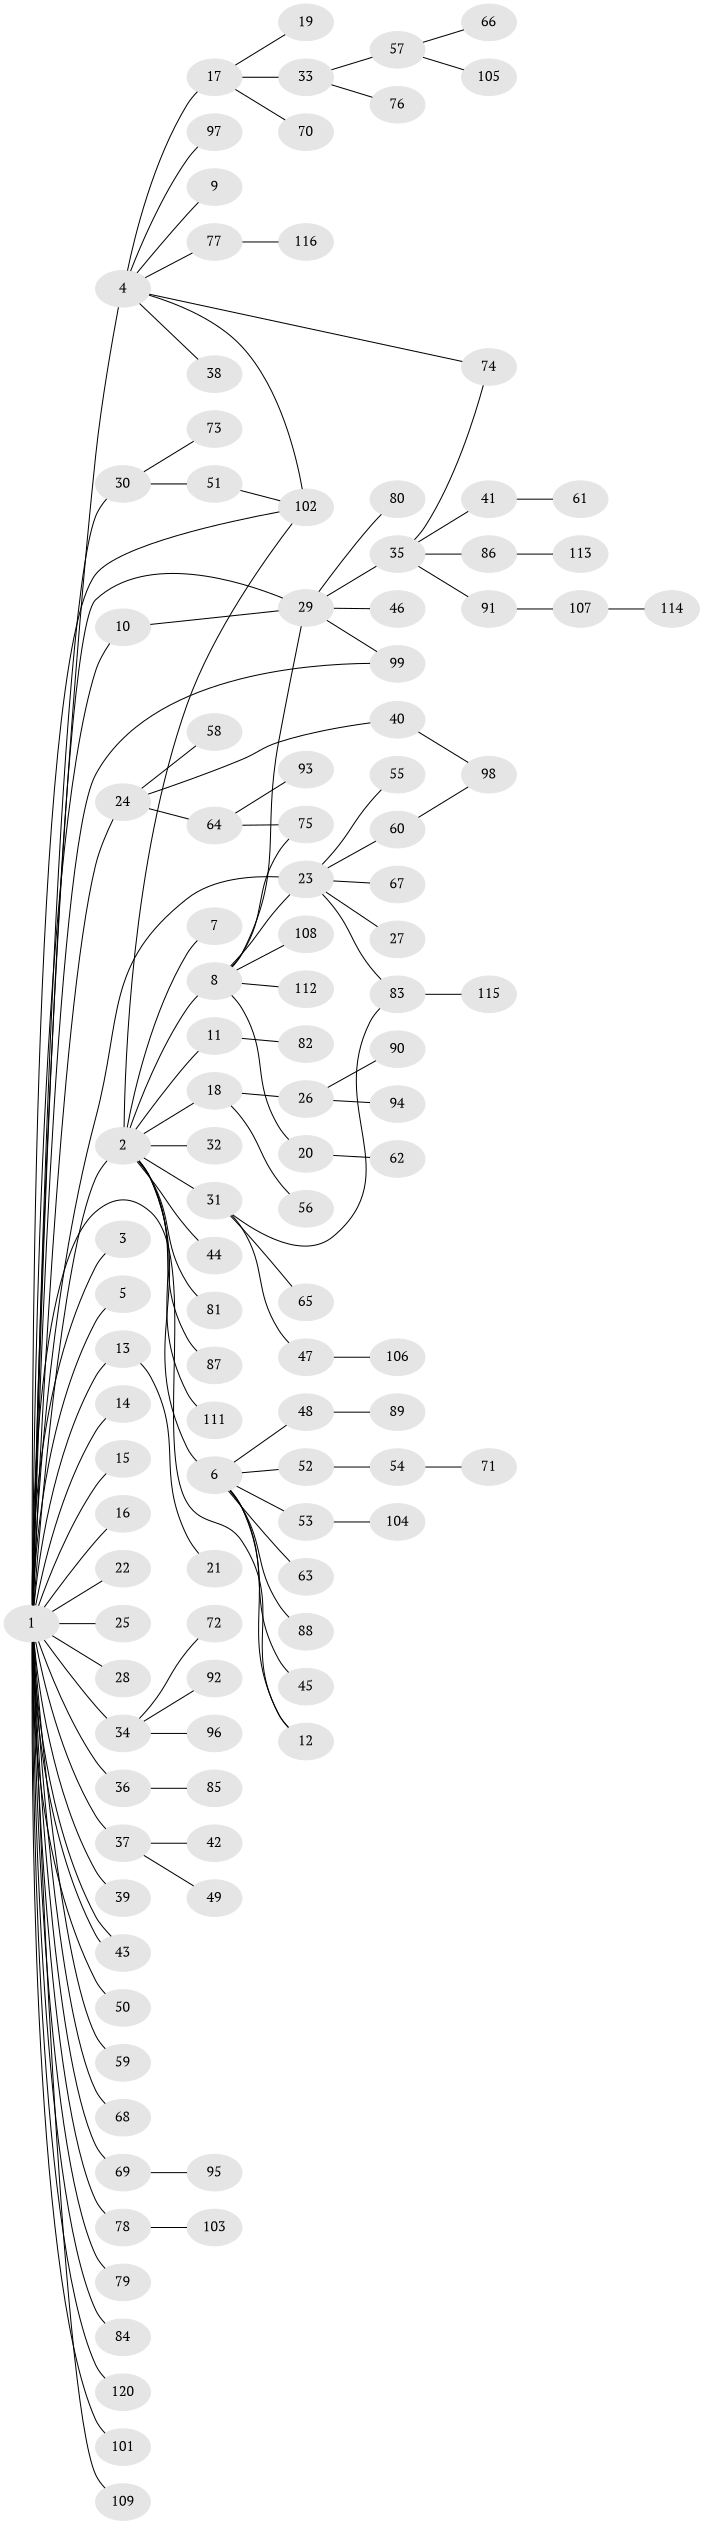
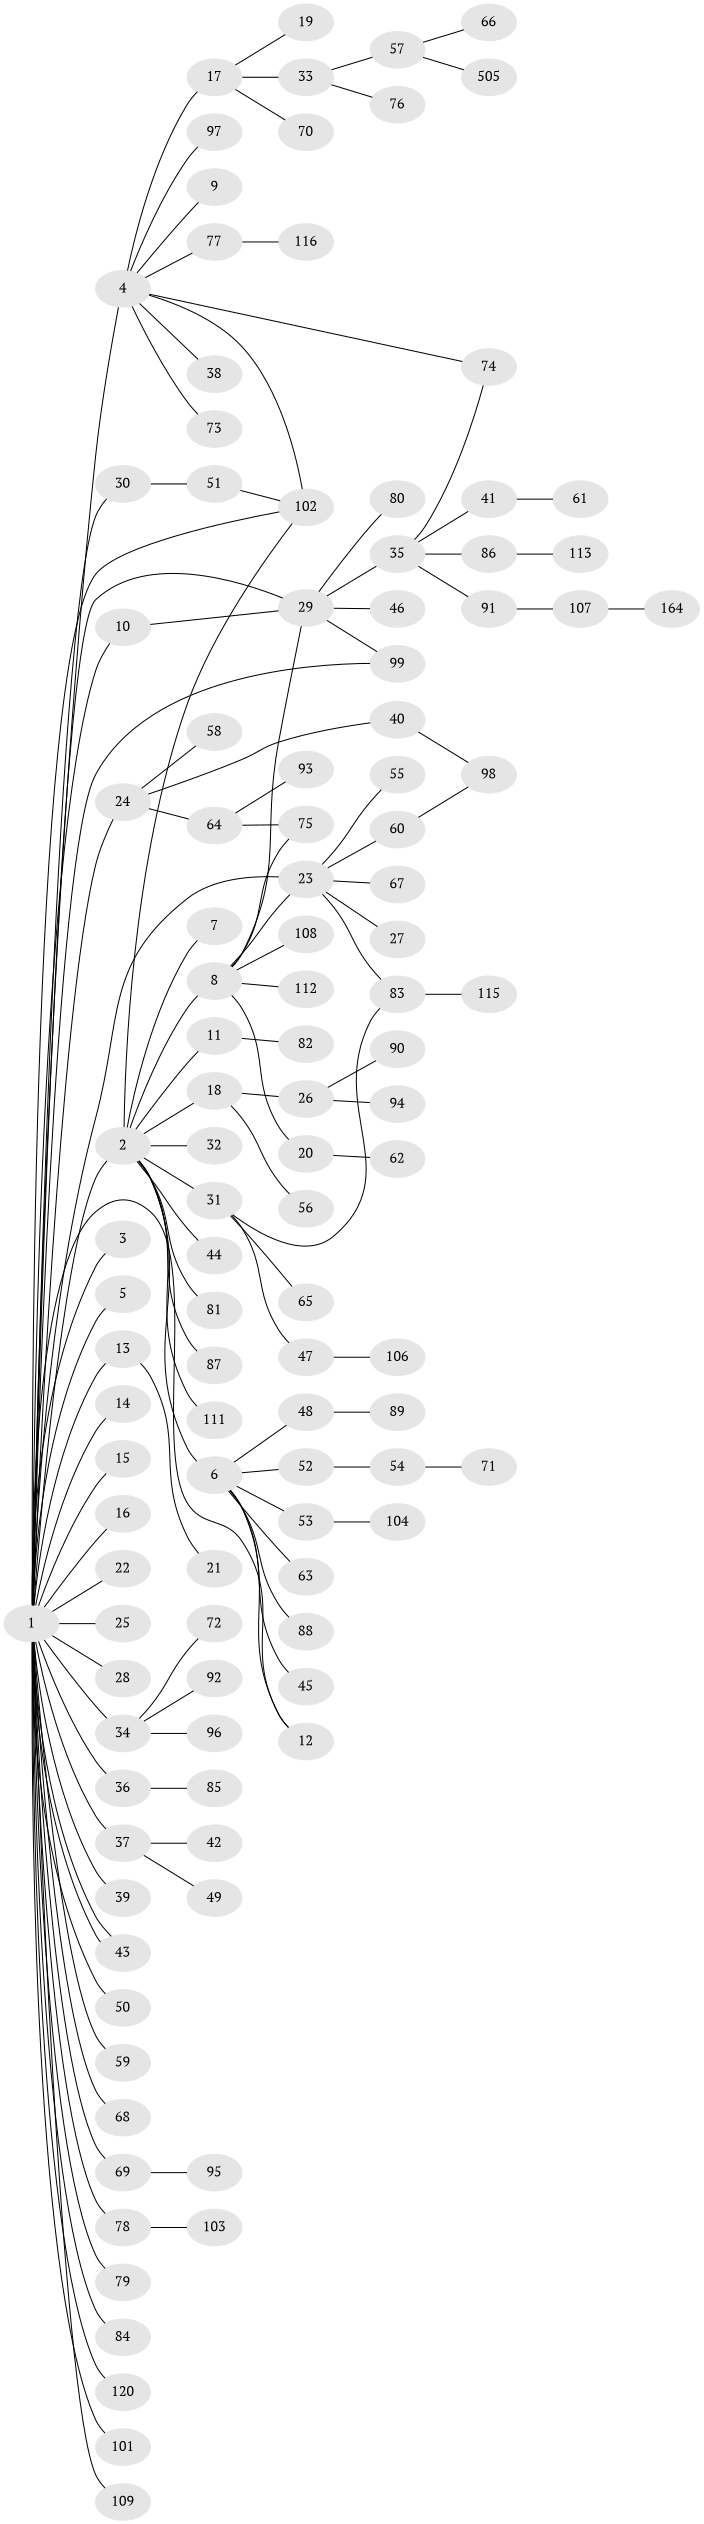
node "105": label "105" -> "505"
edge "73" -- "30": now "73" -- "4"
node "114": label "114" -> "164"
